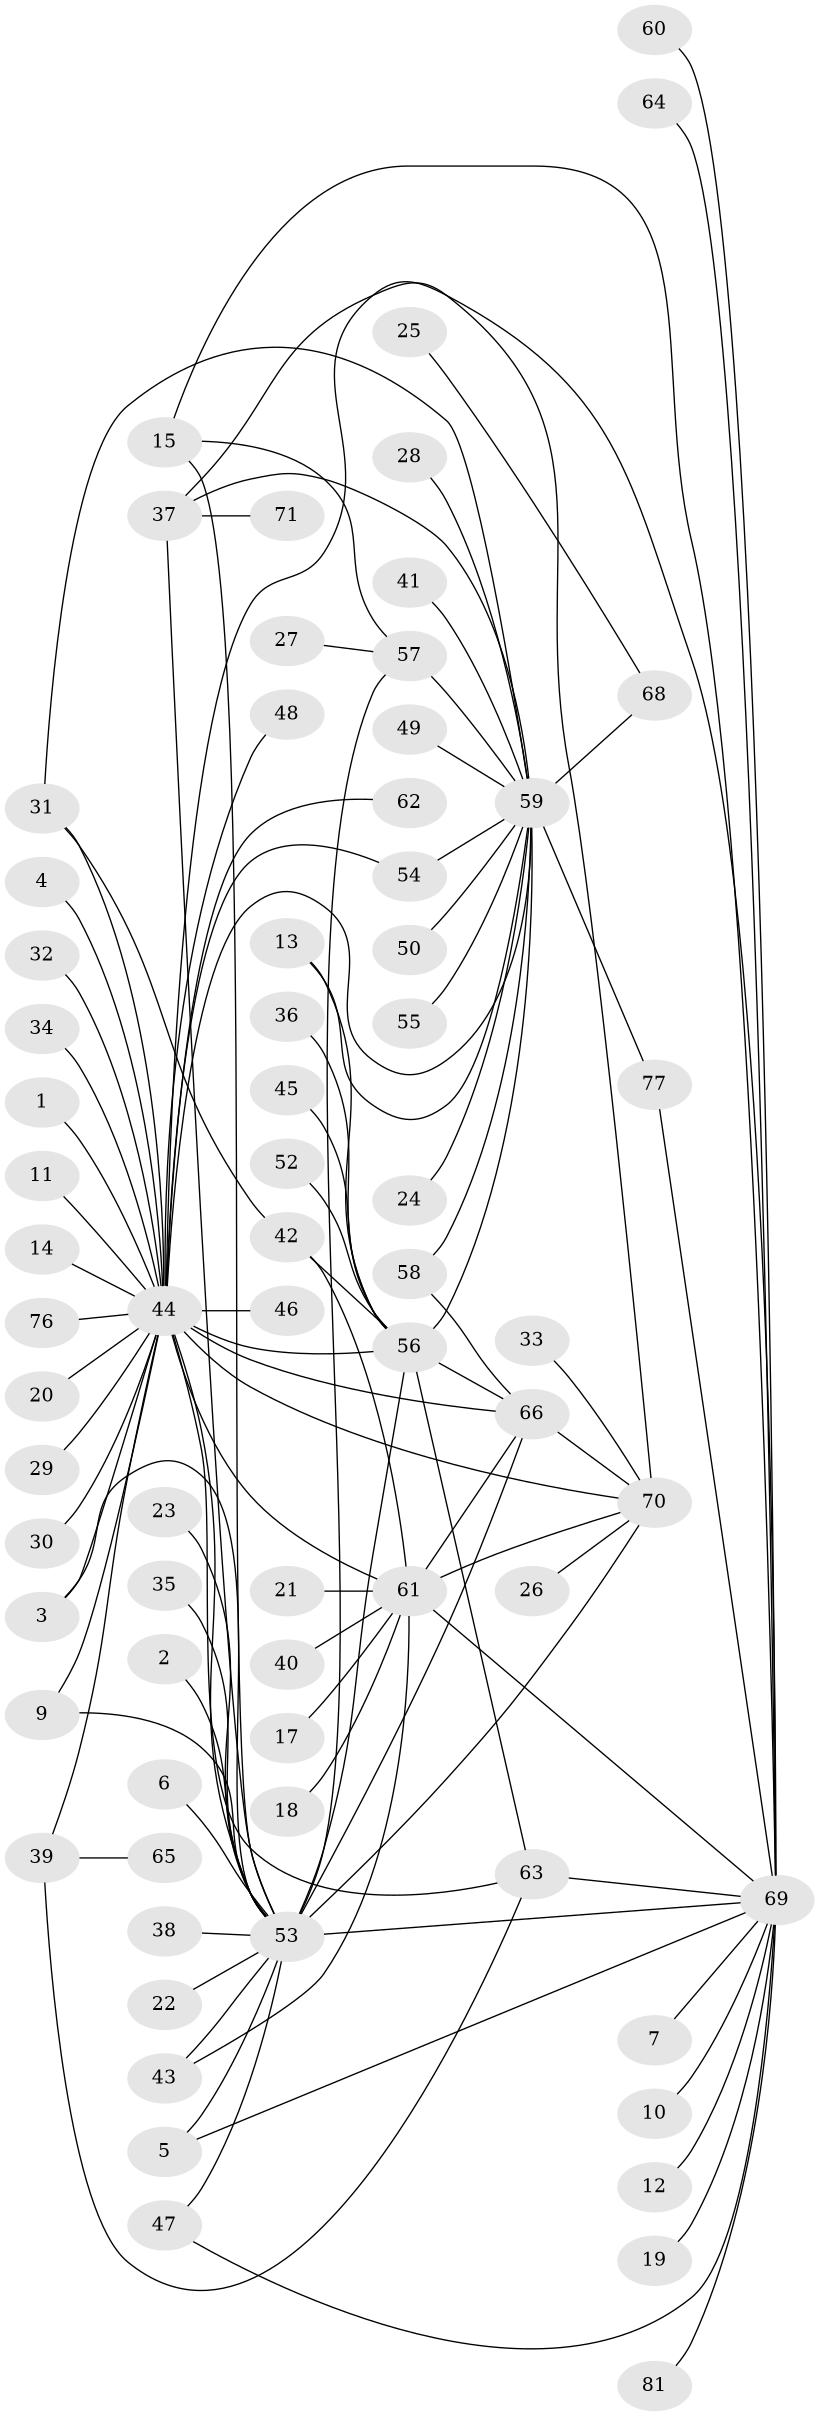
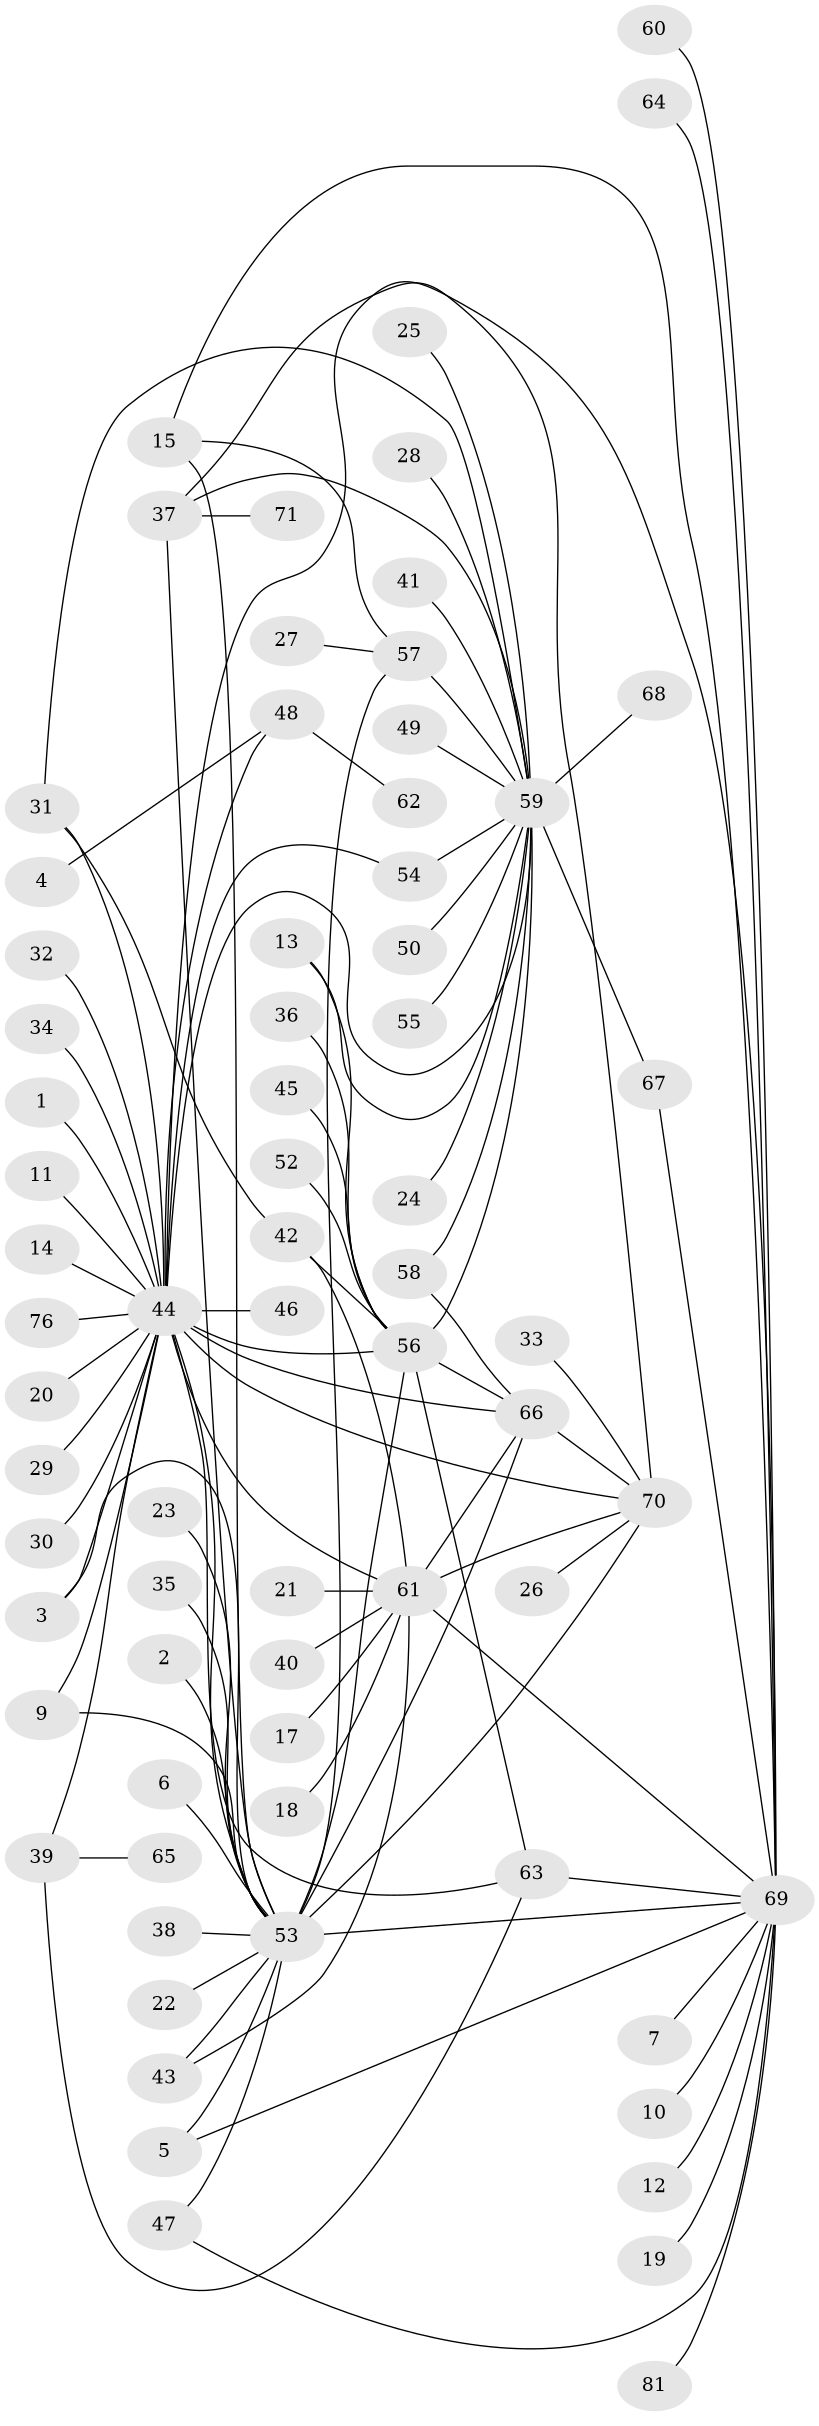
edge "25" -- "68": now "25" -- "59"
edge "62" -- "44": now "62" -- "48"
node "77": label "77" -> "67"
edge "4" -- "44": now "4" -- "48"
